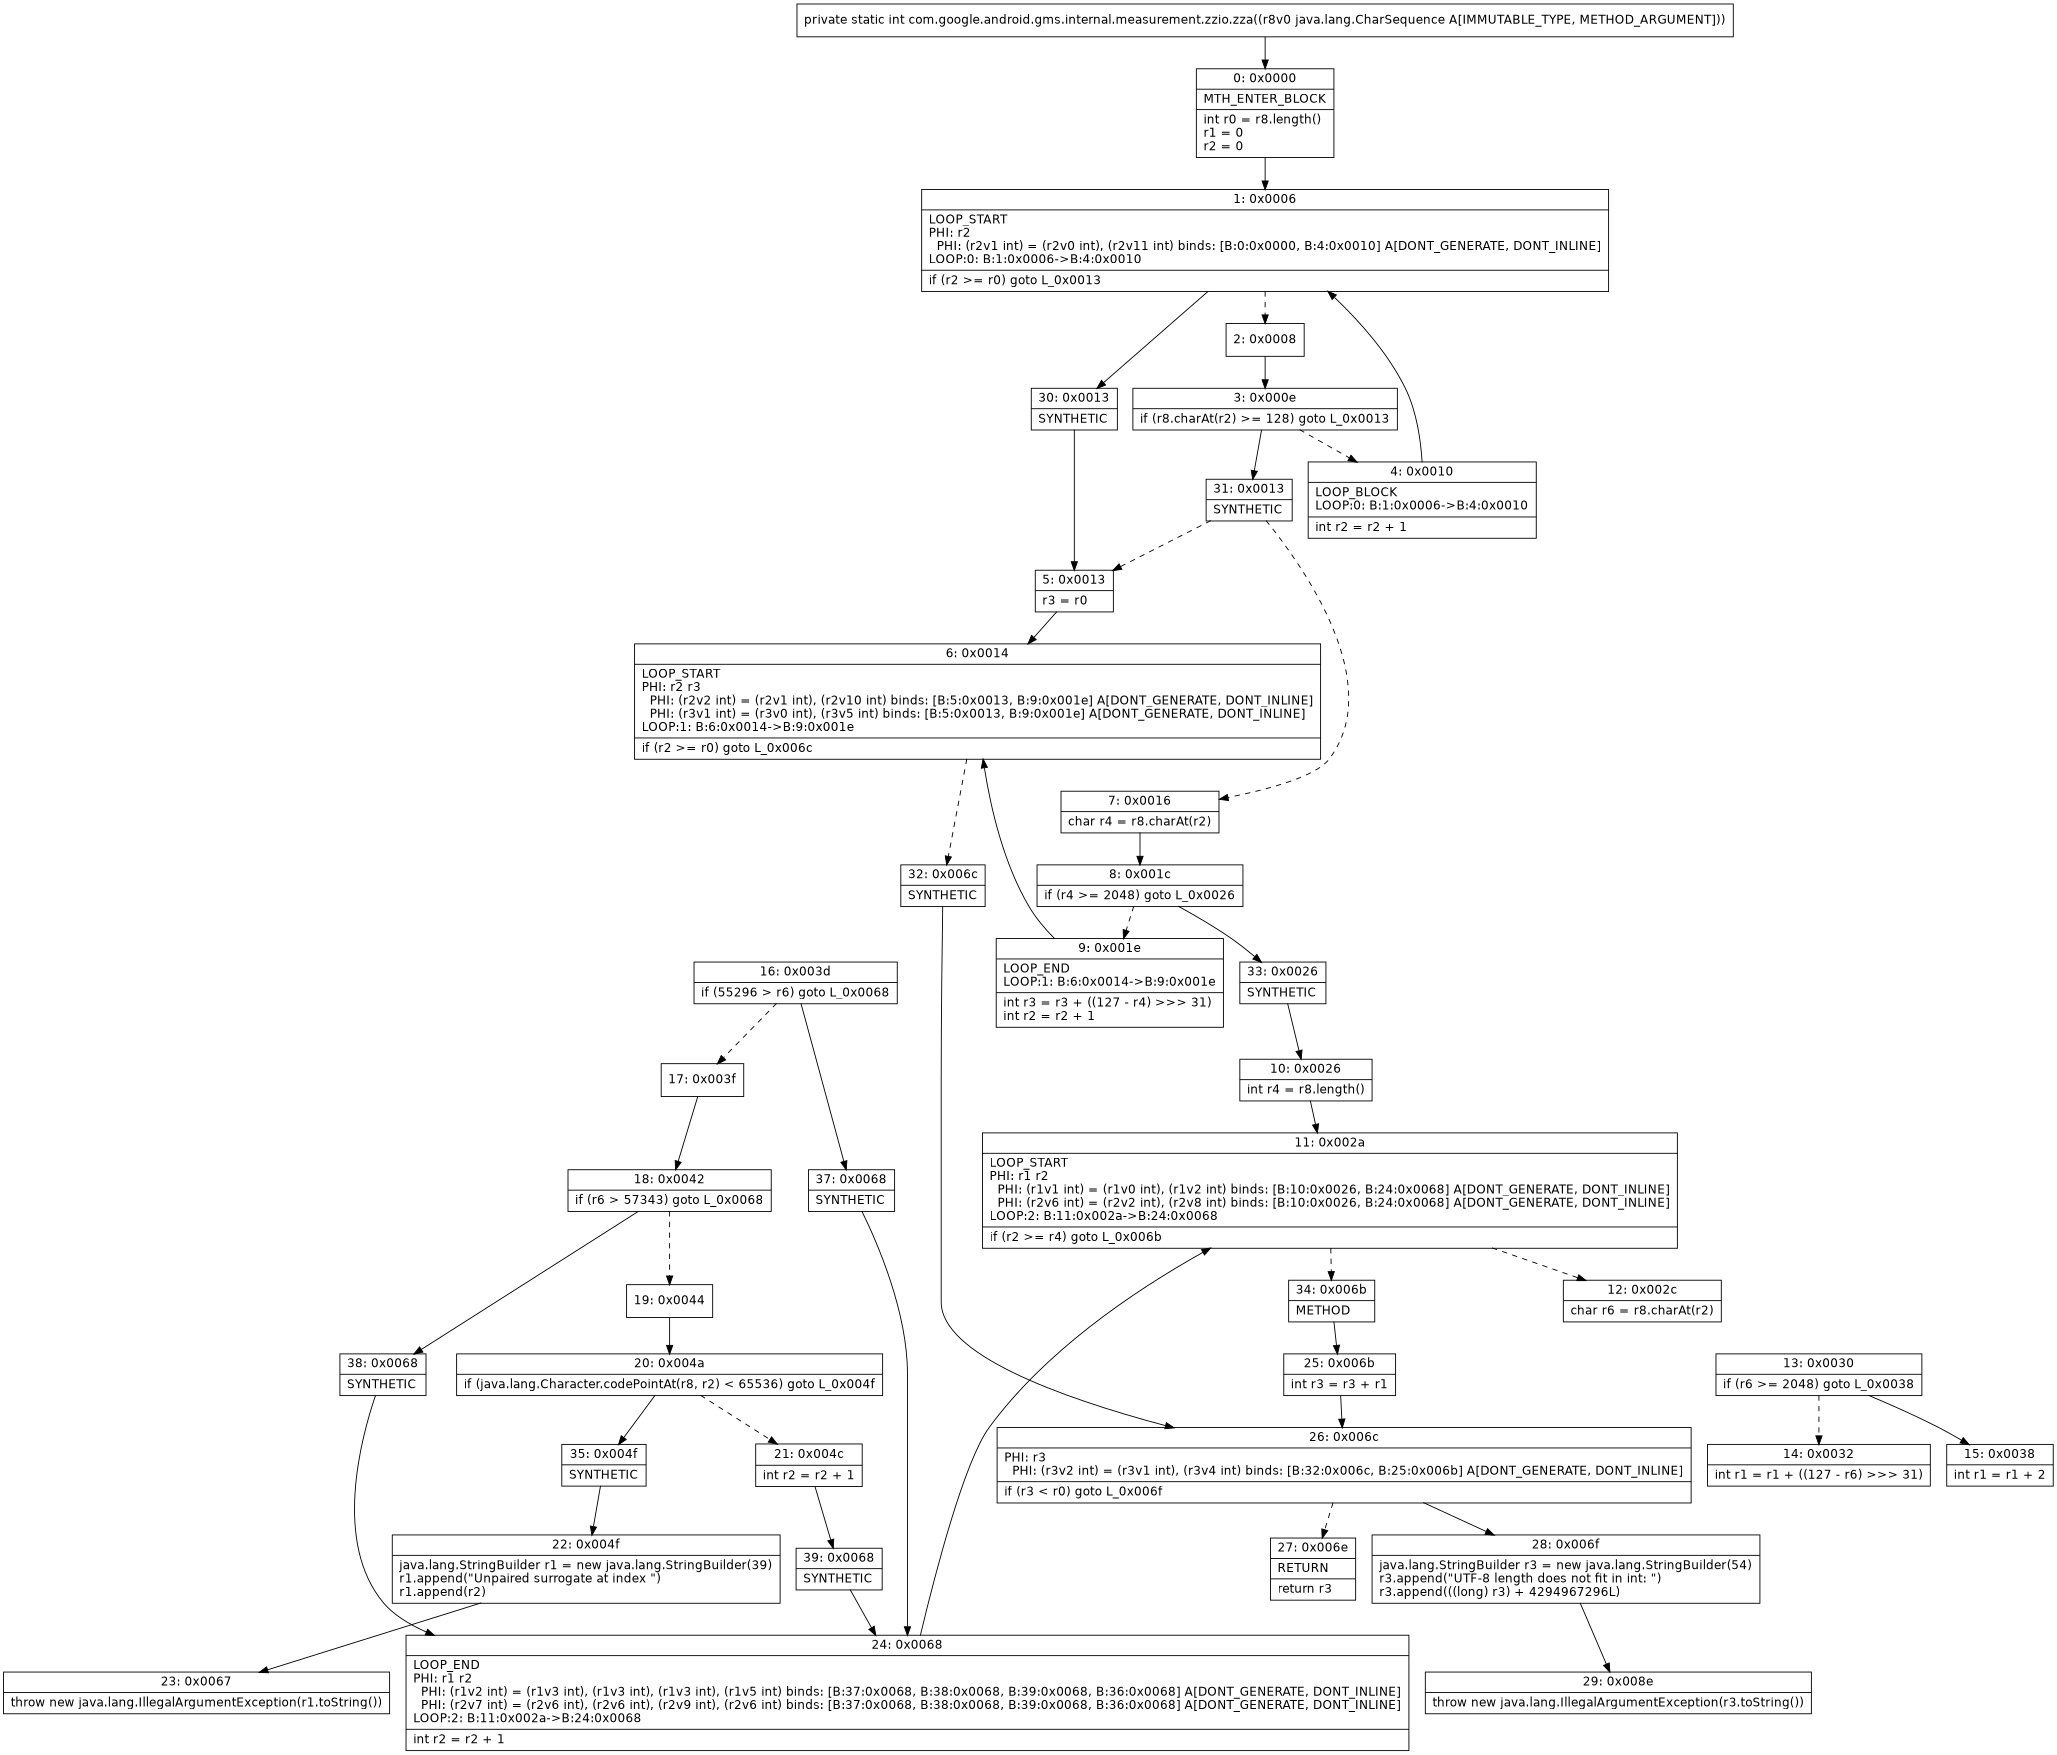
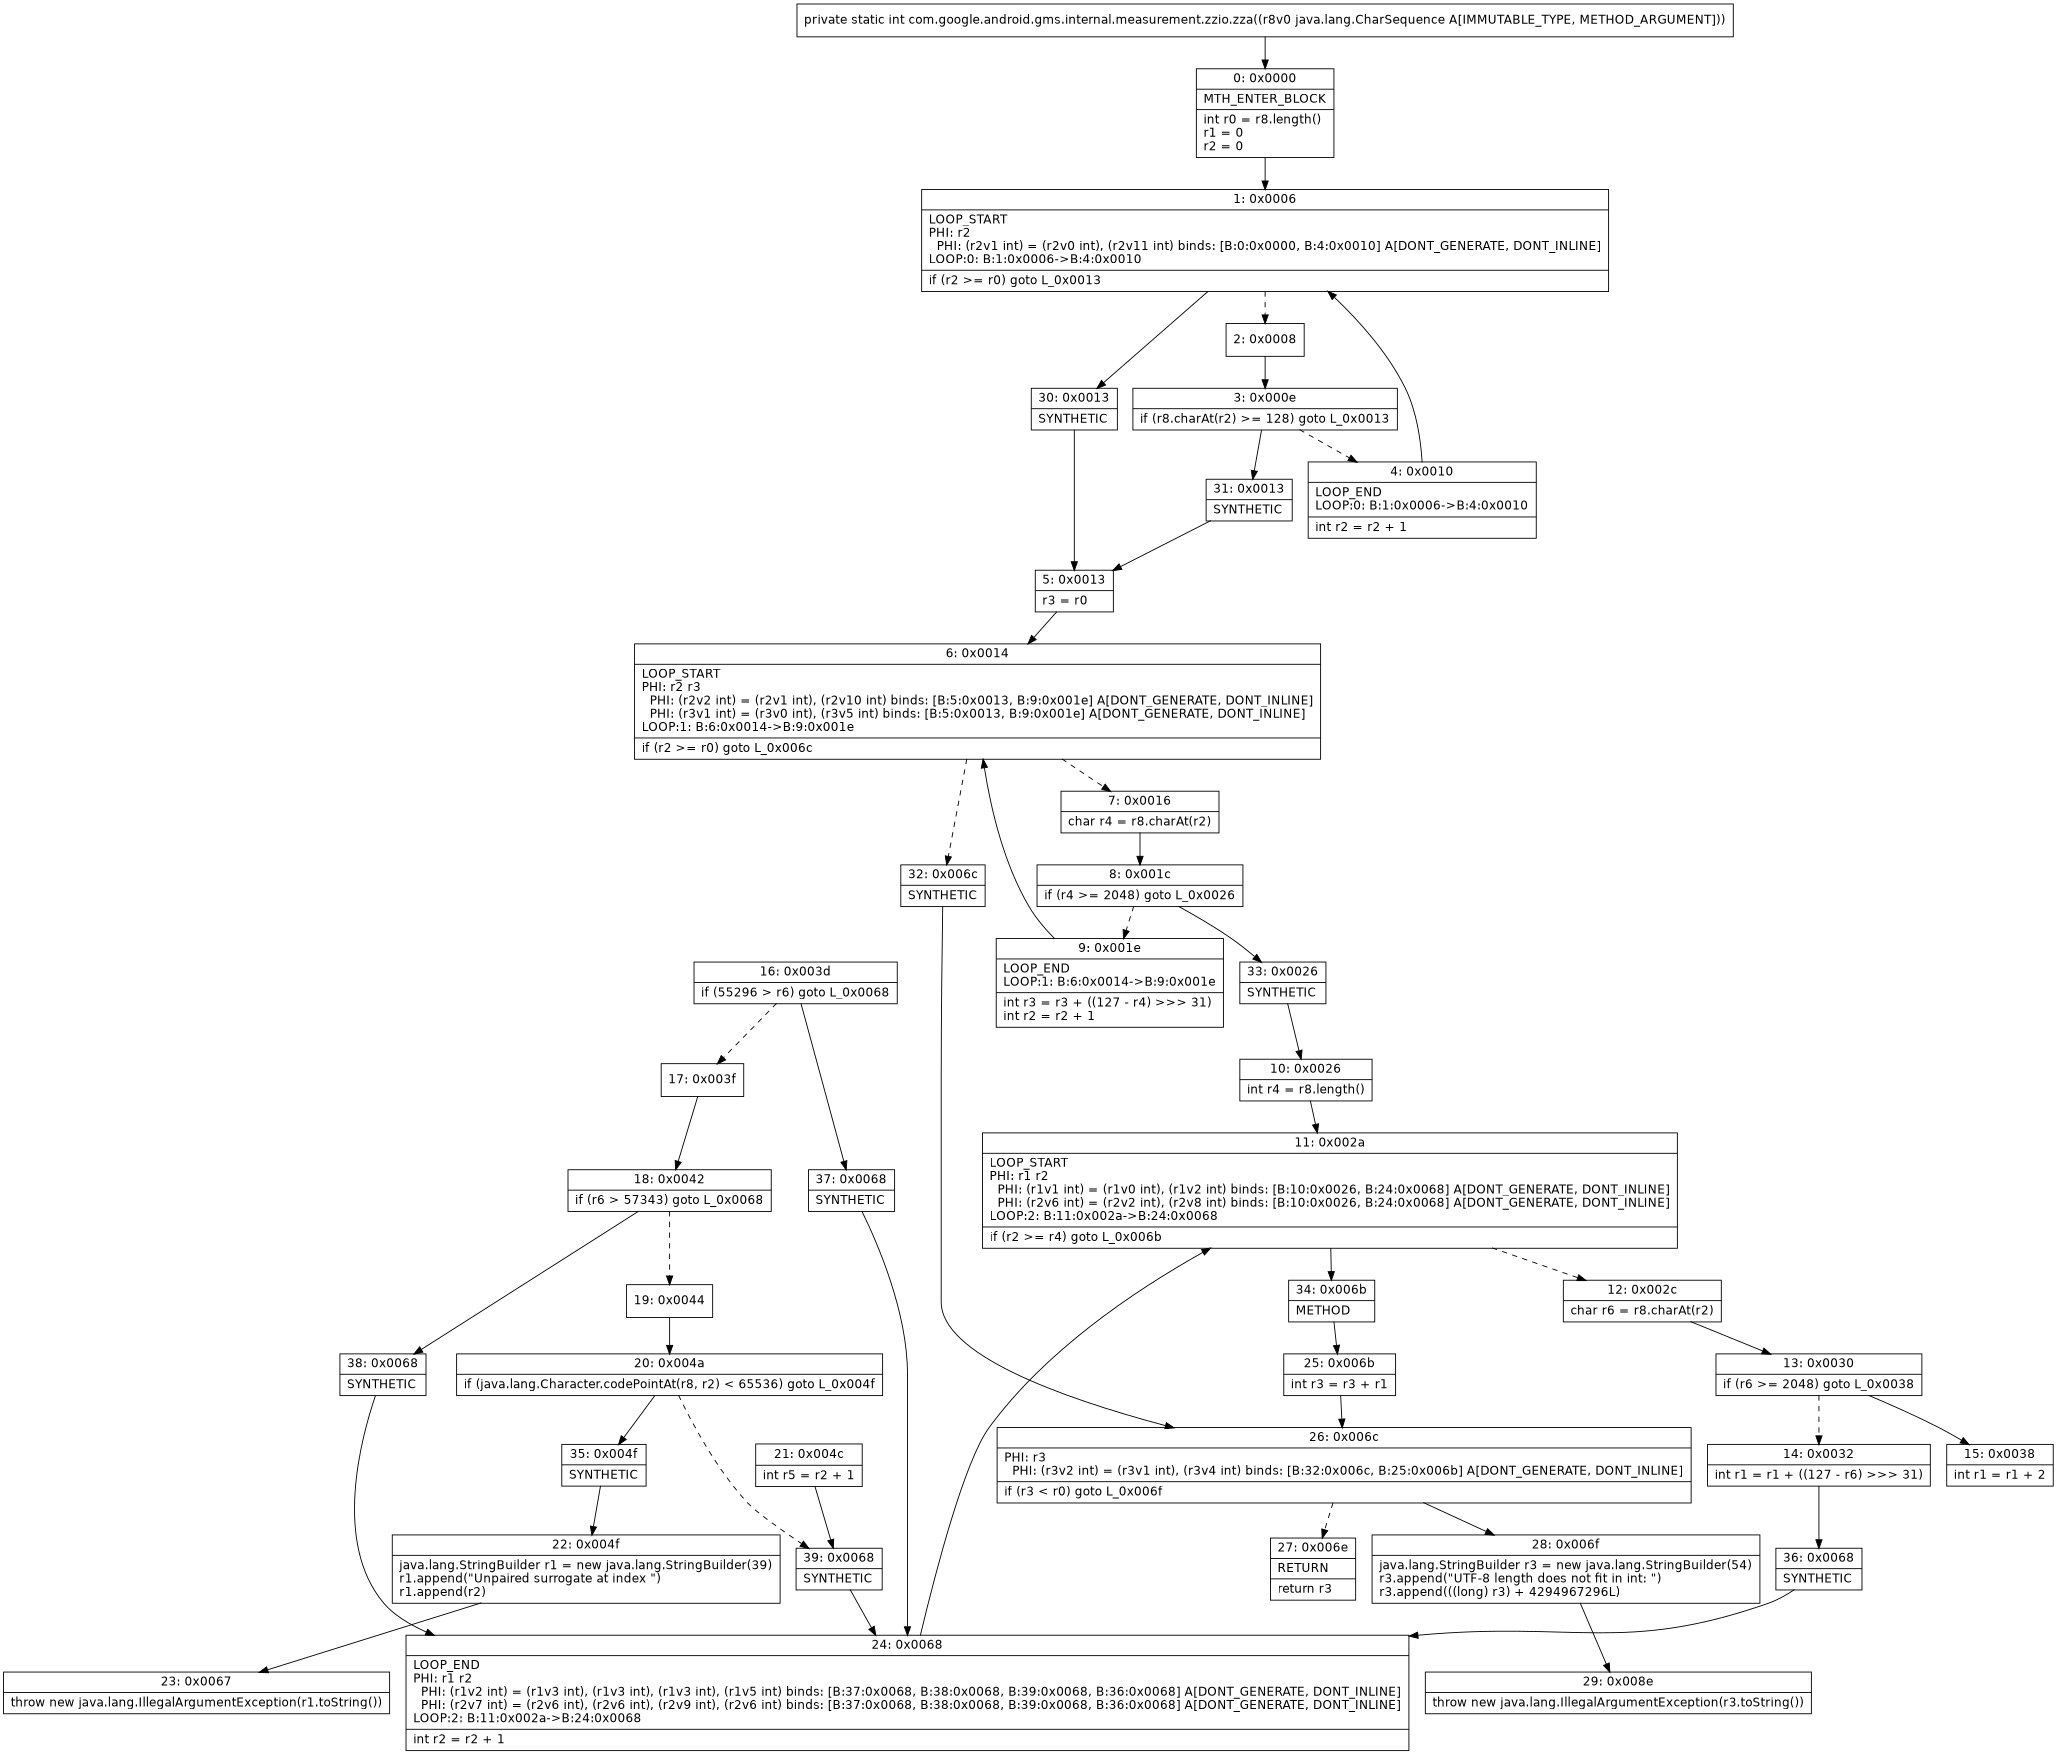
node "4: 0x0010": text "LOOP_BLOCK" -> "LOOP_END"
edge "31: 0x0013" -> "5: 0x0013": style dashed -> solid
edge "31: 0x0013" -> "7: 0x0016": now "6: 0x0014" -> "7: 0x0016"
edge "11: 0x002a" -> "34: 0x006b": style dashed -> solid
edge "12: 0x002c" -> "13: 0x0030": added
edge "20: 0x004a" -> "21: 0x004c": now "20: 0x004a" -> "39: 0x0068"
node "21: 0x004c": text "int r2 = r2 + 1" -> "int r5 = r2 + 1"
node "36: 0x0068": added
